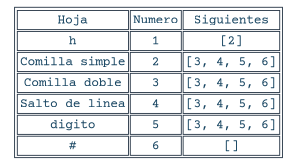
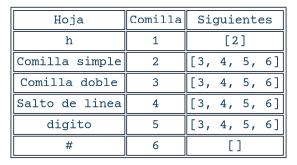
node "Hoja": text "Numero" -> "Comilla"
